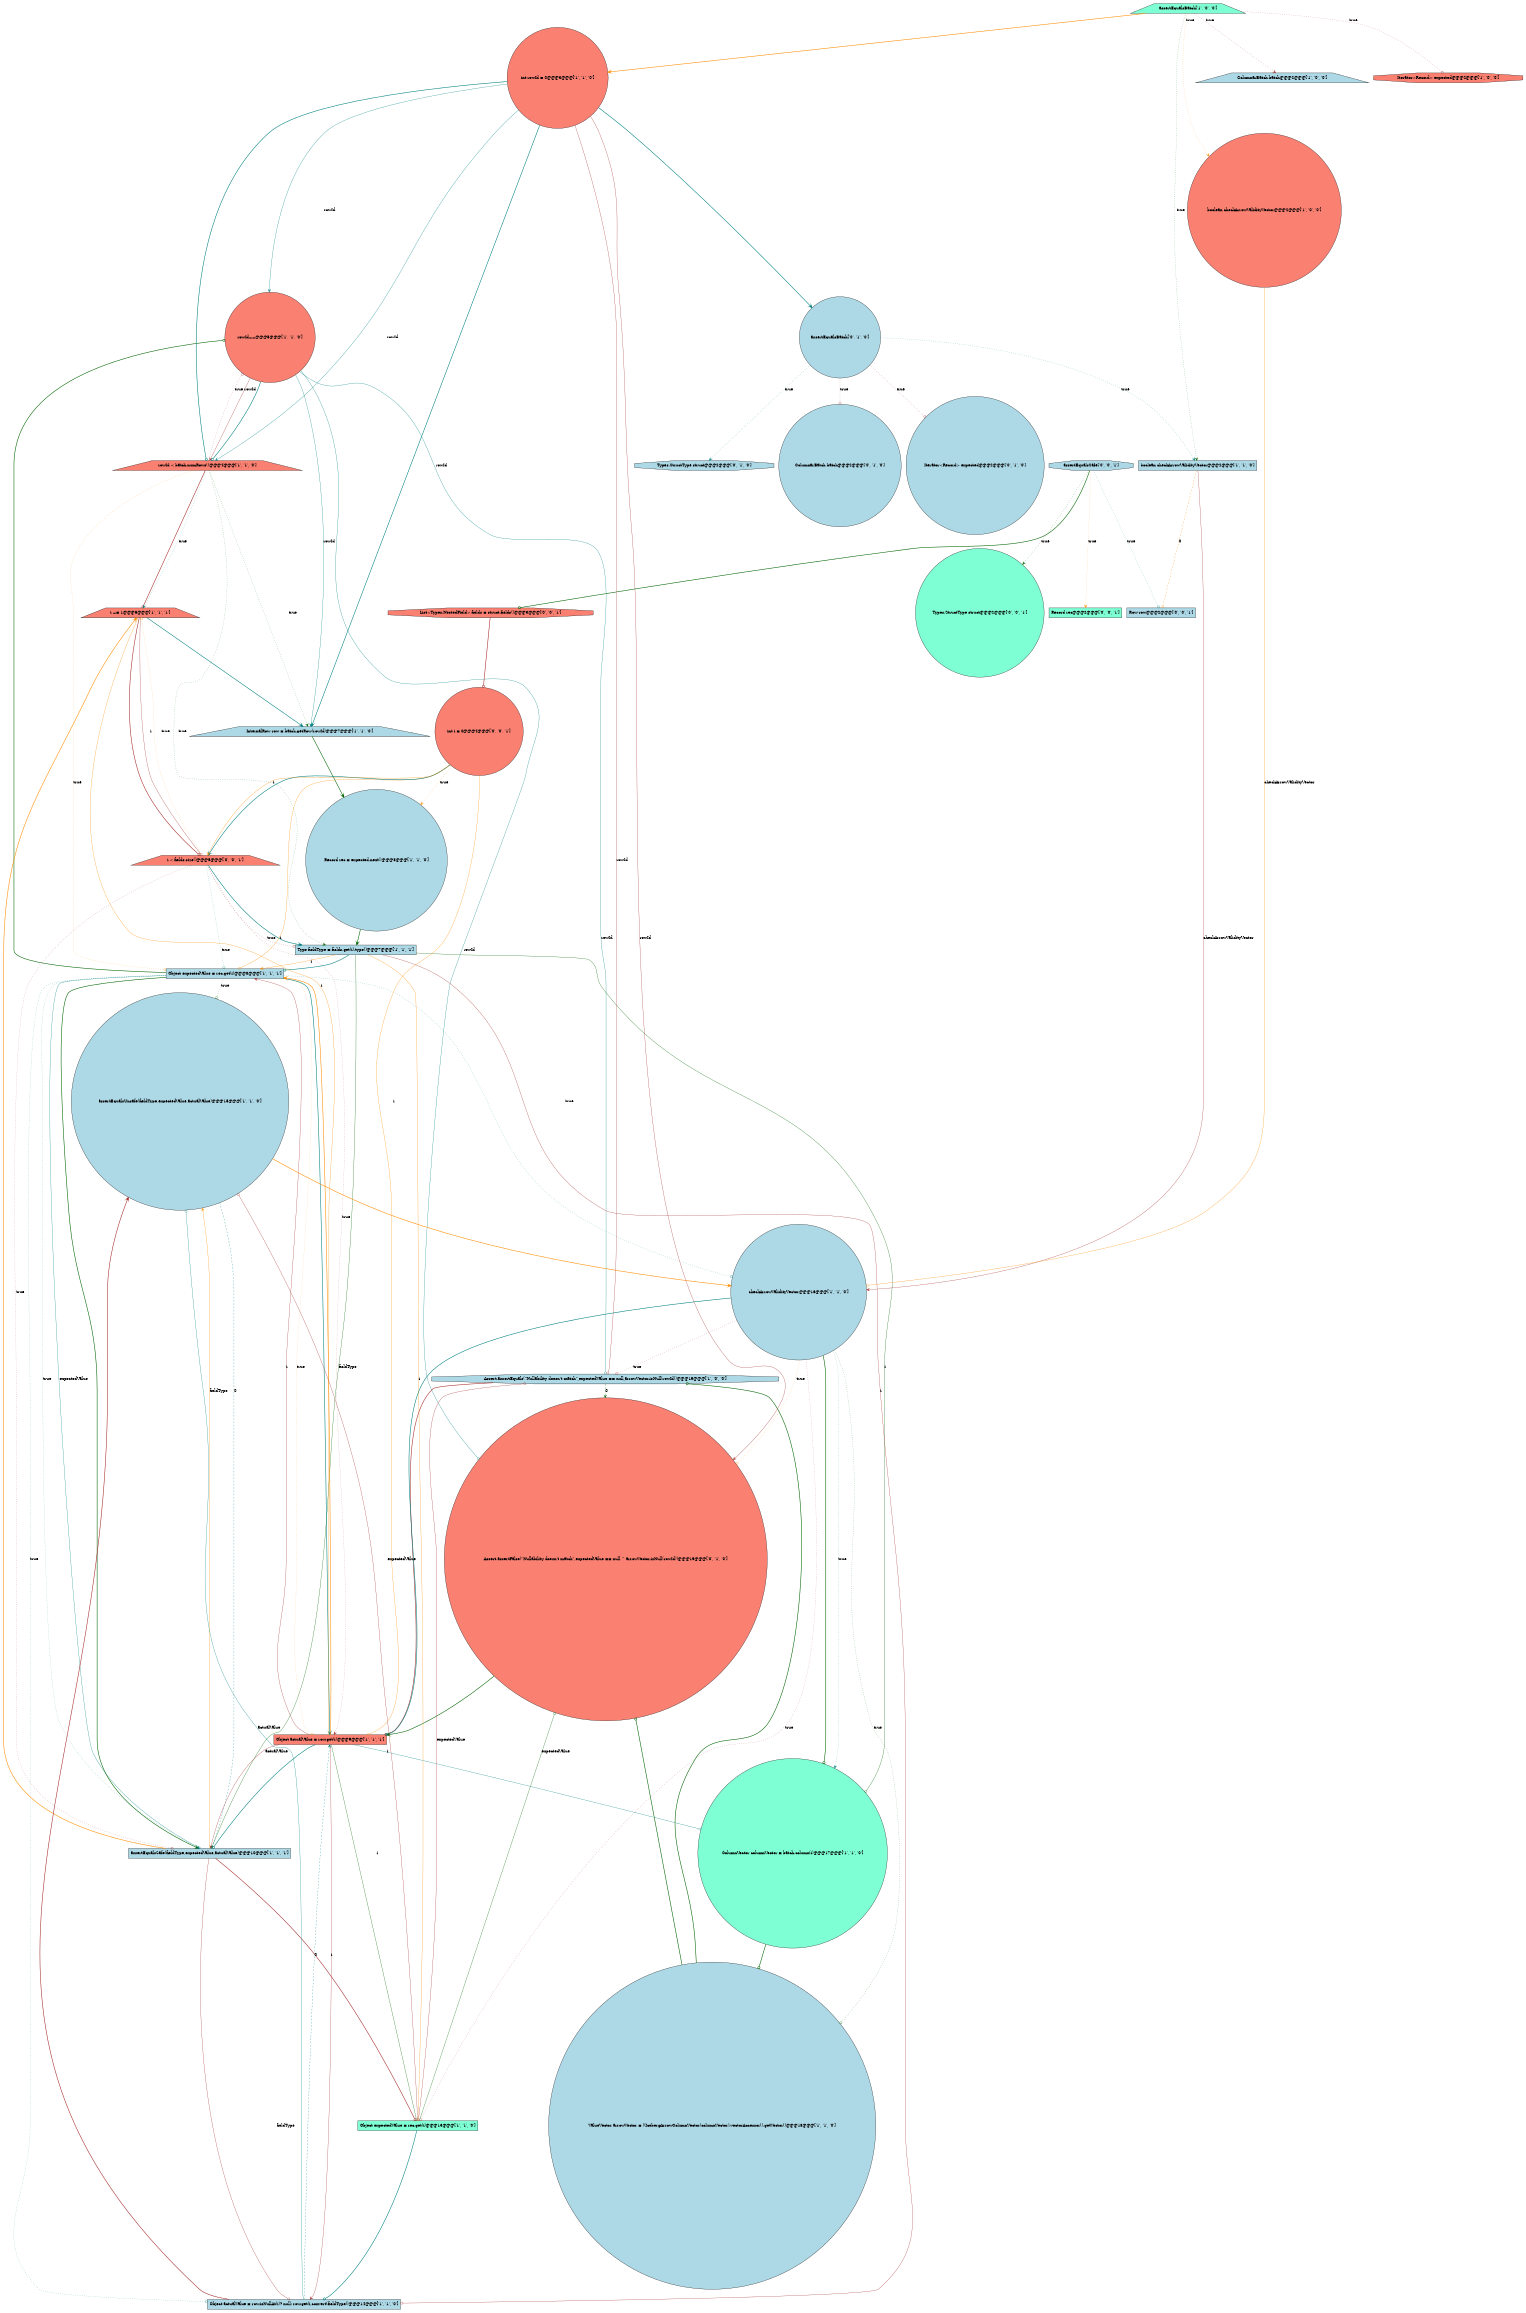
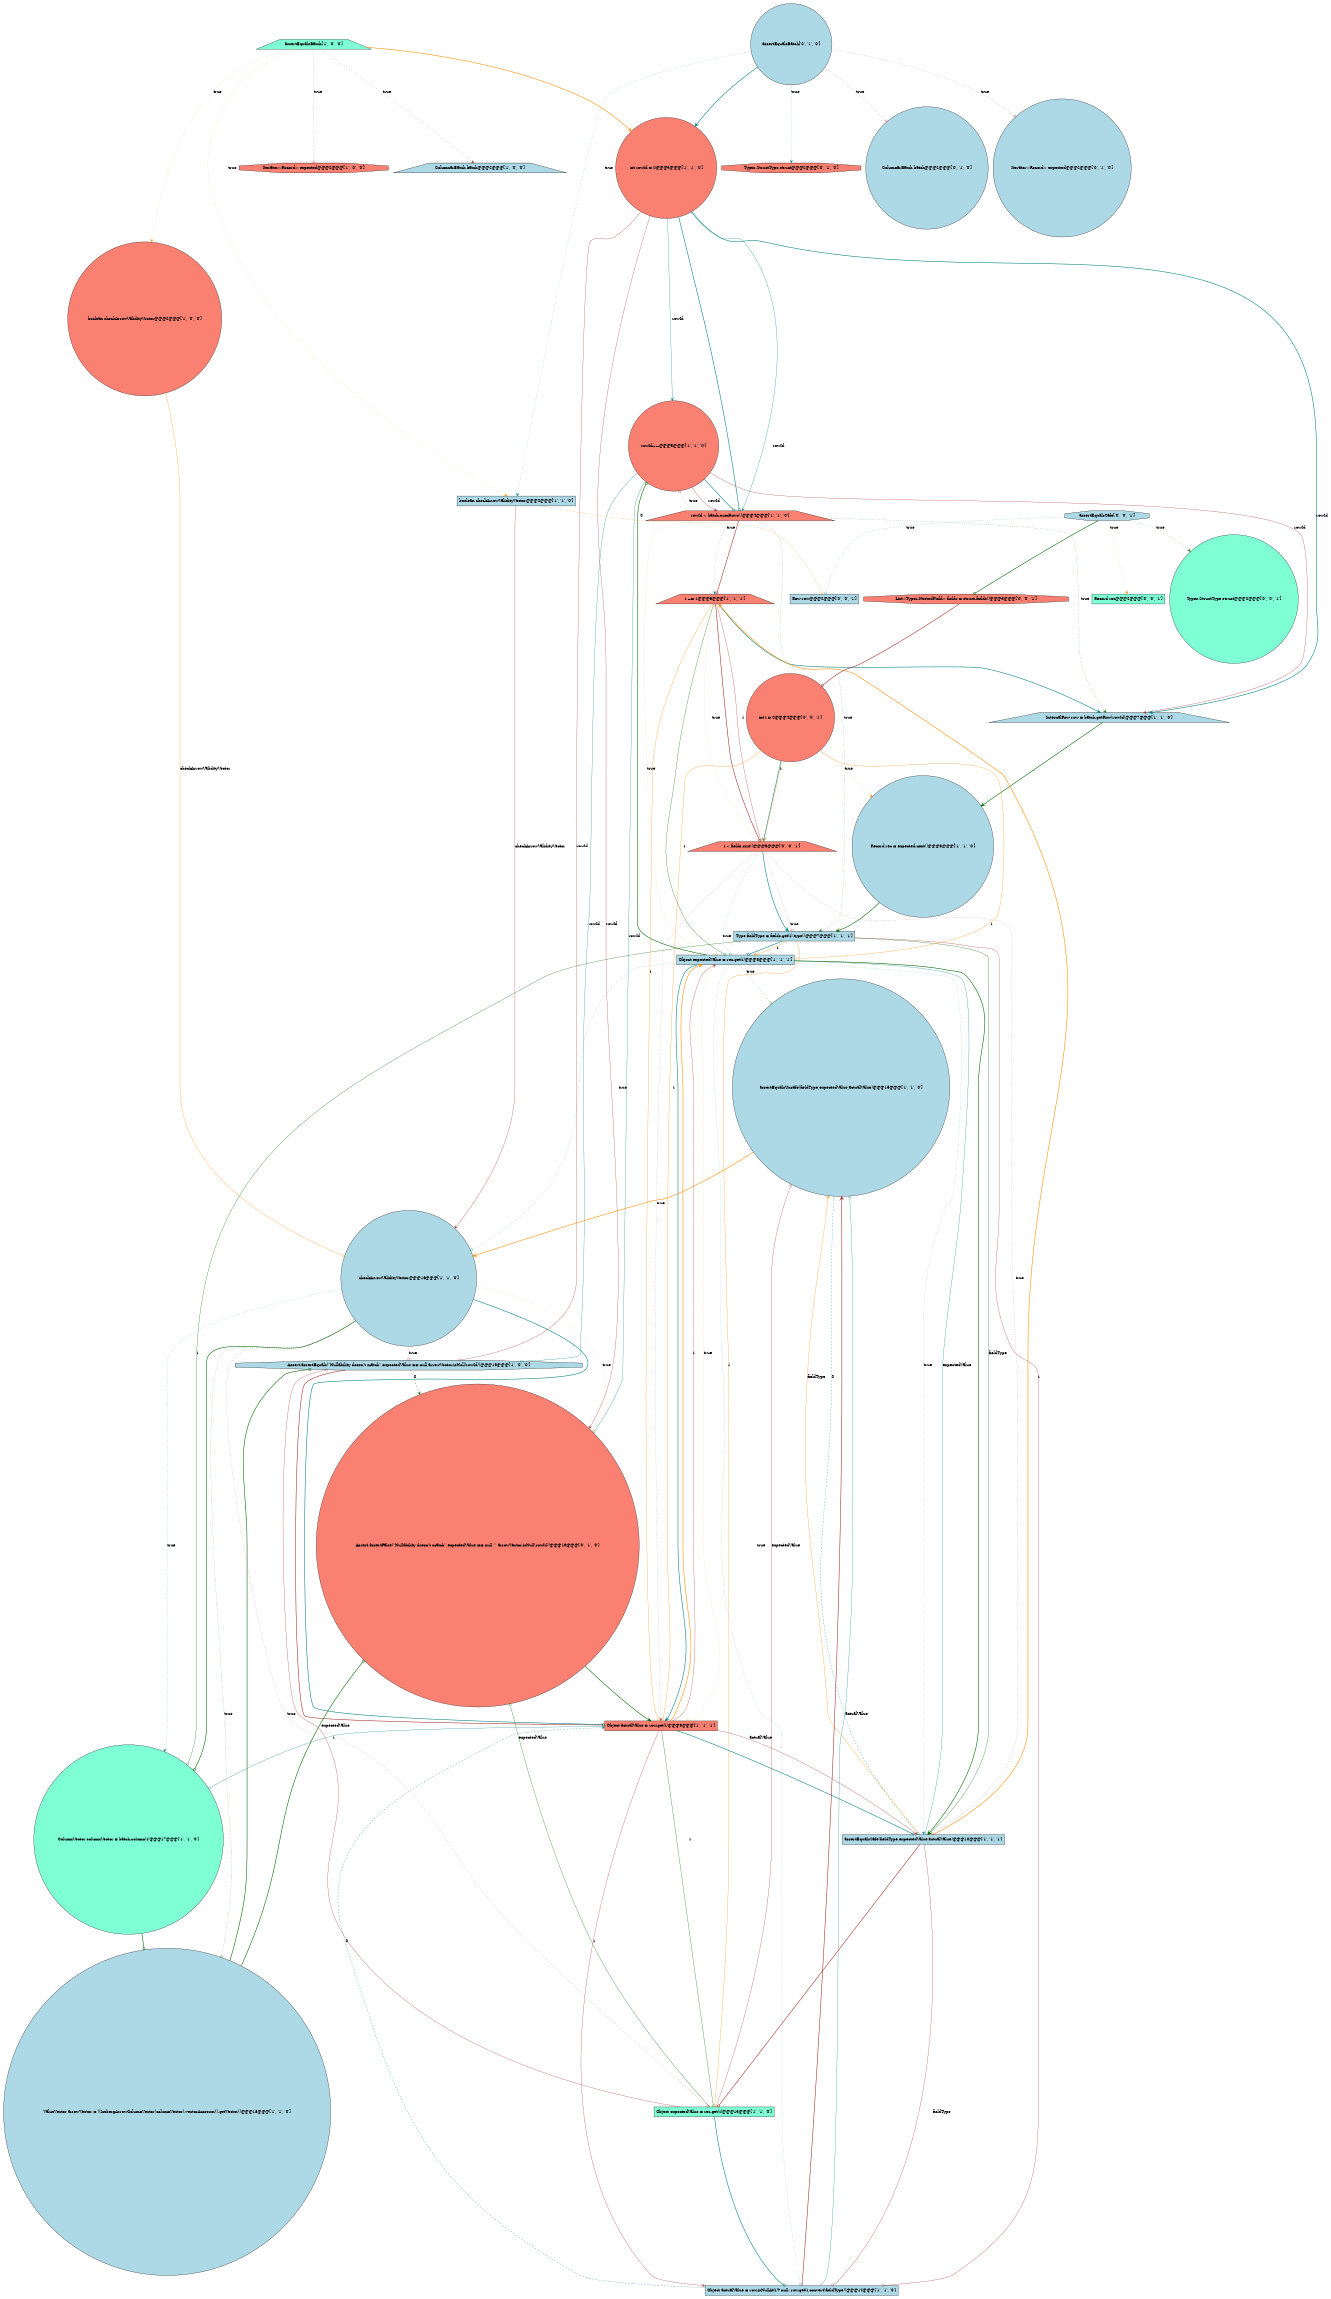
edge "int rowId = 0@@@3@@@['1', '1', '0']" -> "assertEqualsBatch['0', '1', '0']": reversed
edge "assertEqualsBatch['1', '0', '0']" -> "boolean checkArrowValidityVector@@@2@@@['1', '1', '0']": color darkgreen -> darkorange
node "Types.StructType struct@@@2@@@['0', '1', '0']": fillcolor lightblue -> salmon
edge "rowId++@@@5@@@['1', '1', '0']" -> "InternalRow row = batch.getRow(rowId)@@@7@@@['1', '1', '0']": color teal -> brown
edge "i += 1@@@6@@@['1', '1', '1']" -> "Object expectedValue = rec.get(i)@@@8@@@['1', '1', '1']": added, label "i"
